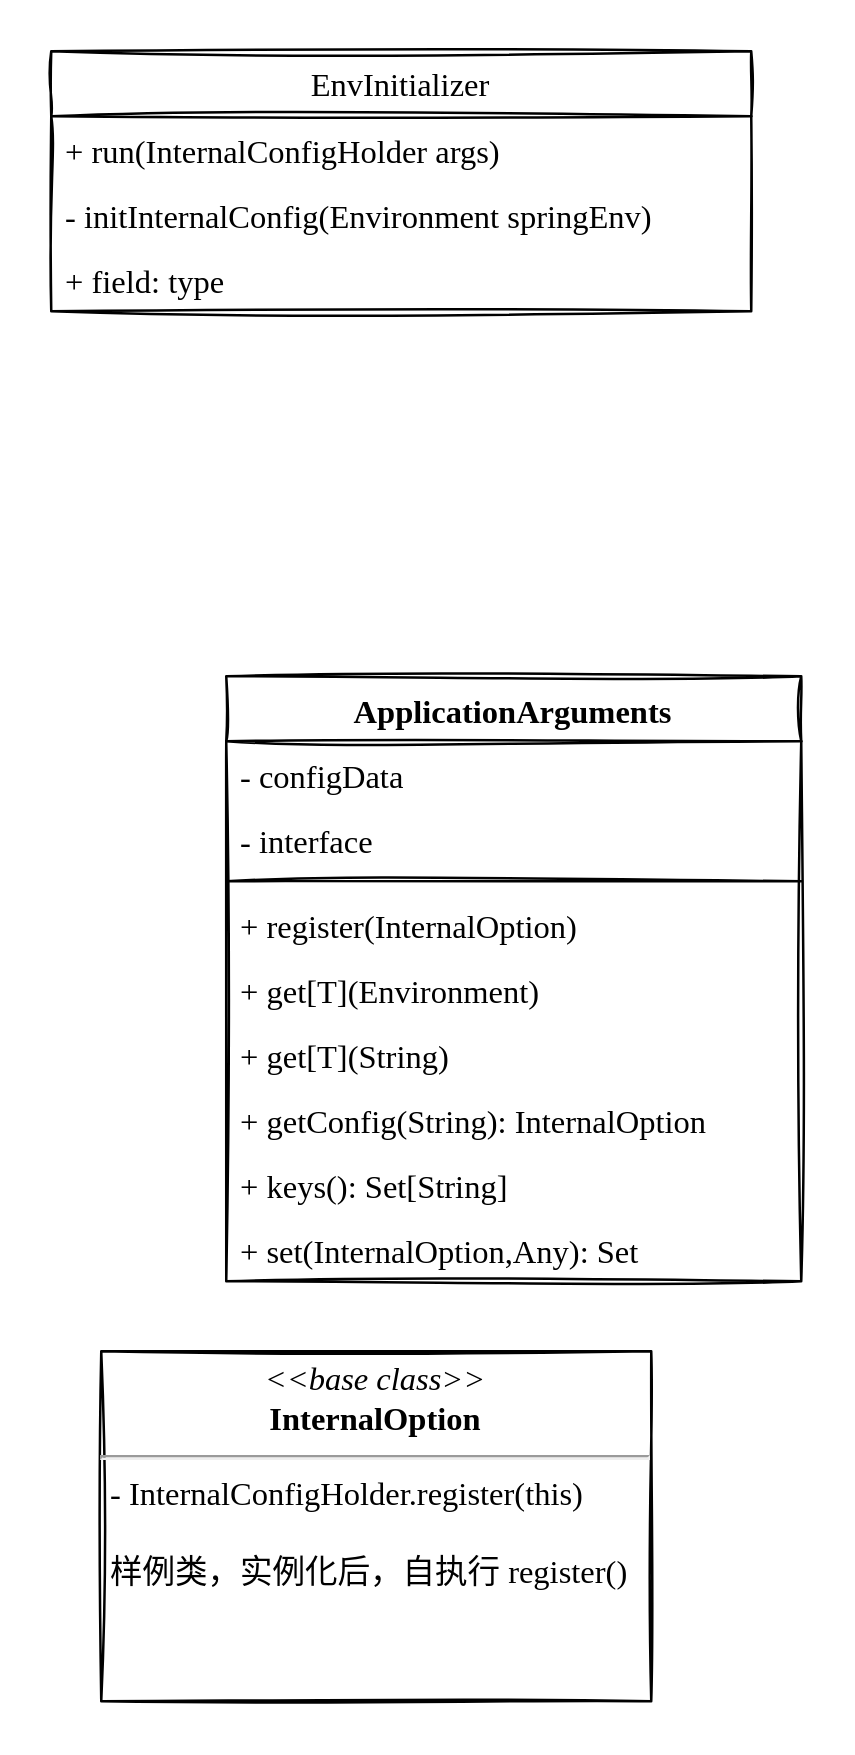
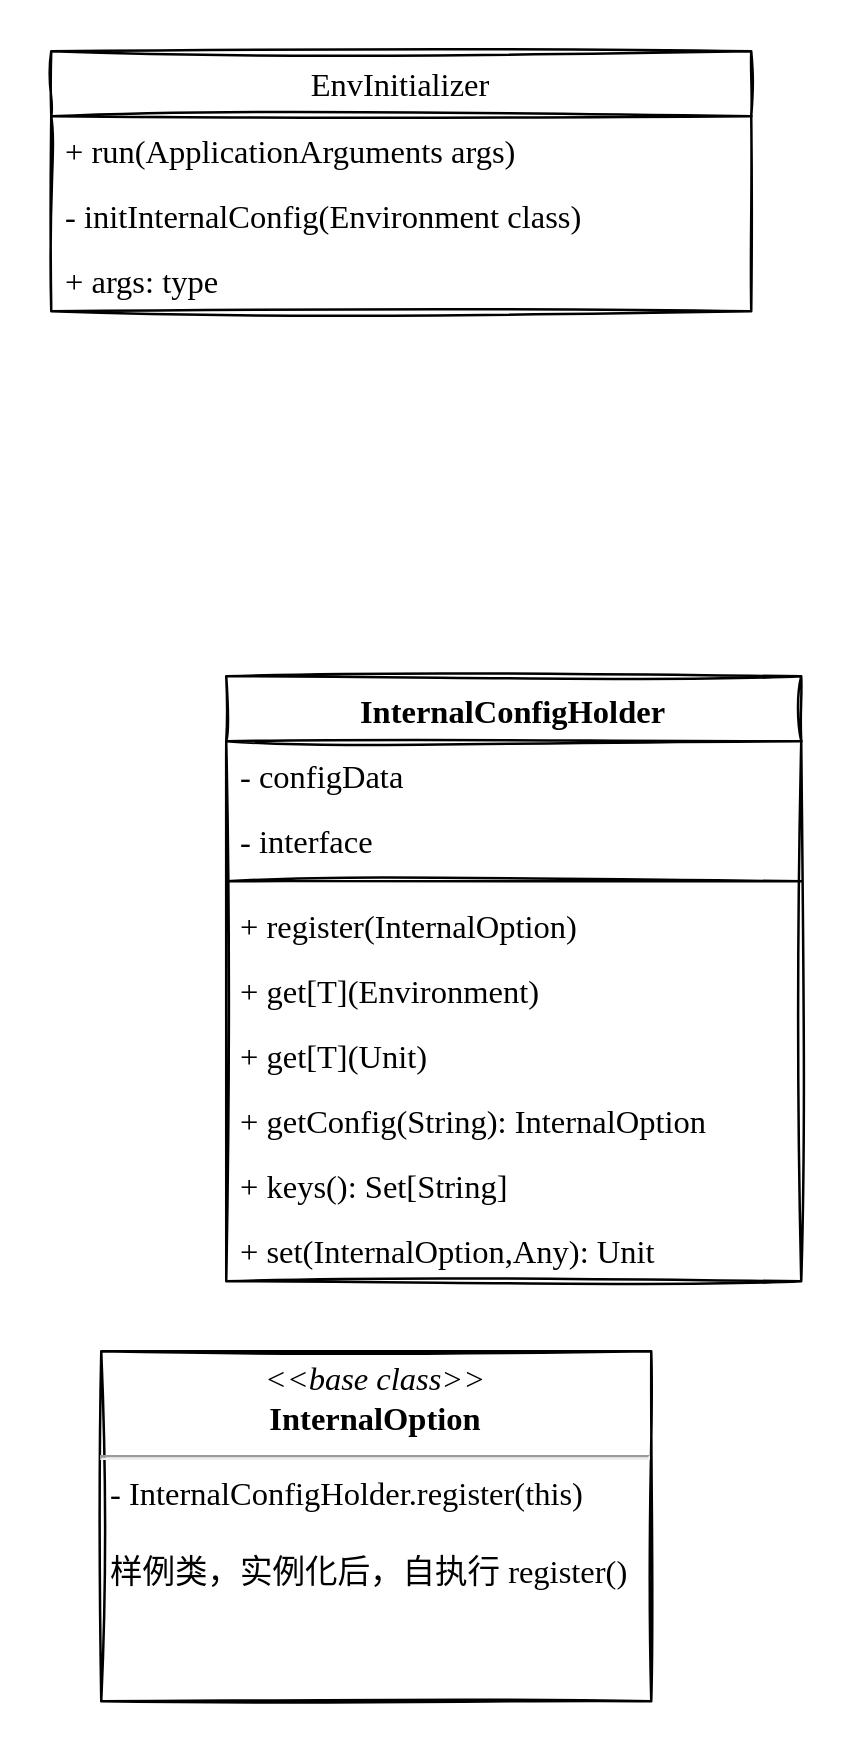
node "+ run(InternalConfigHolder args)": label "+ run(InternalConfigHolder args)" -> "+ run(ApplicationArguments args)"
node "- initInternalConfig(Environment springEnv)": label "- initInternalConfig(Environment springEnv)" -> "- initInternalConfig(Environment class)"
node "+ field: type": label "+ field: type" -> "+ args: type"
node "ApplicationArguments": label "ApplicationArguments" -> "InternalConfigHolder"
node "+ get[T](String)": label "+ get[T](String)" -> "+ get[T](Unit)"
node "+ set(InternalOption,Any): Set": label "+ set(InternalOption,Any): Set" -> "+ set(InternalOption,Any): Unit"
